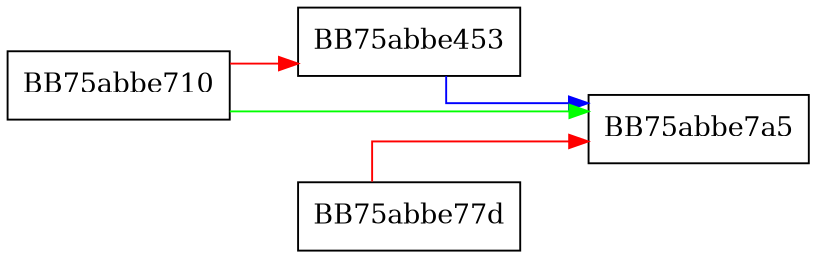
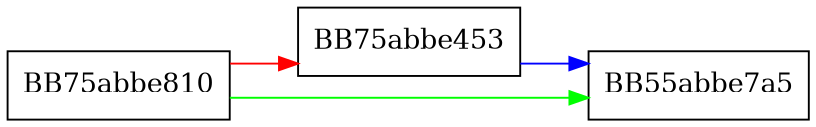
node "BB75abbe710": label "BB75abbe710" -> "BB75abbe810"
node "BB75abbe7a5": label "BB75abbe7a5" -> "BB55abbe7a5"
node "BB75abbe77d": removed
